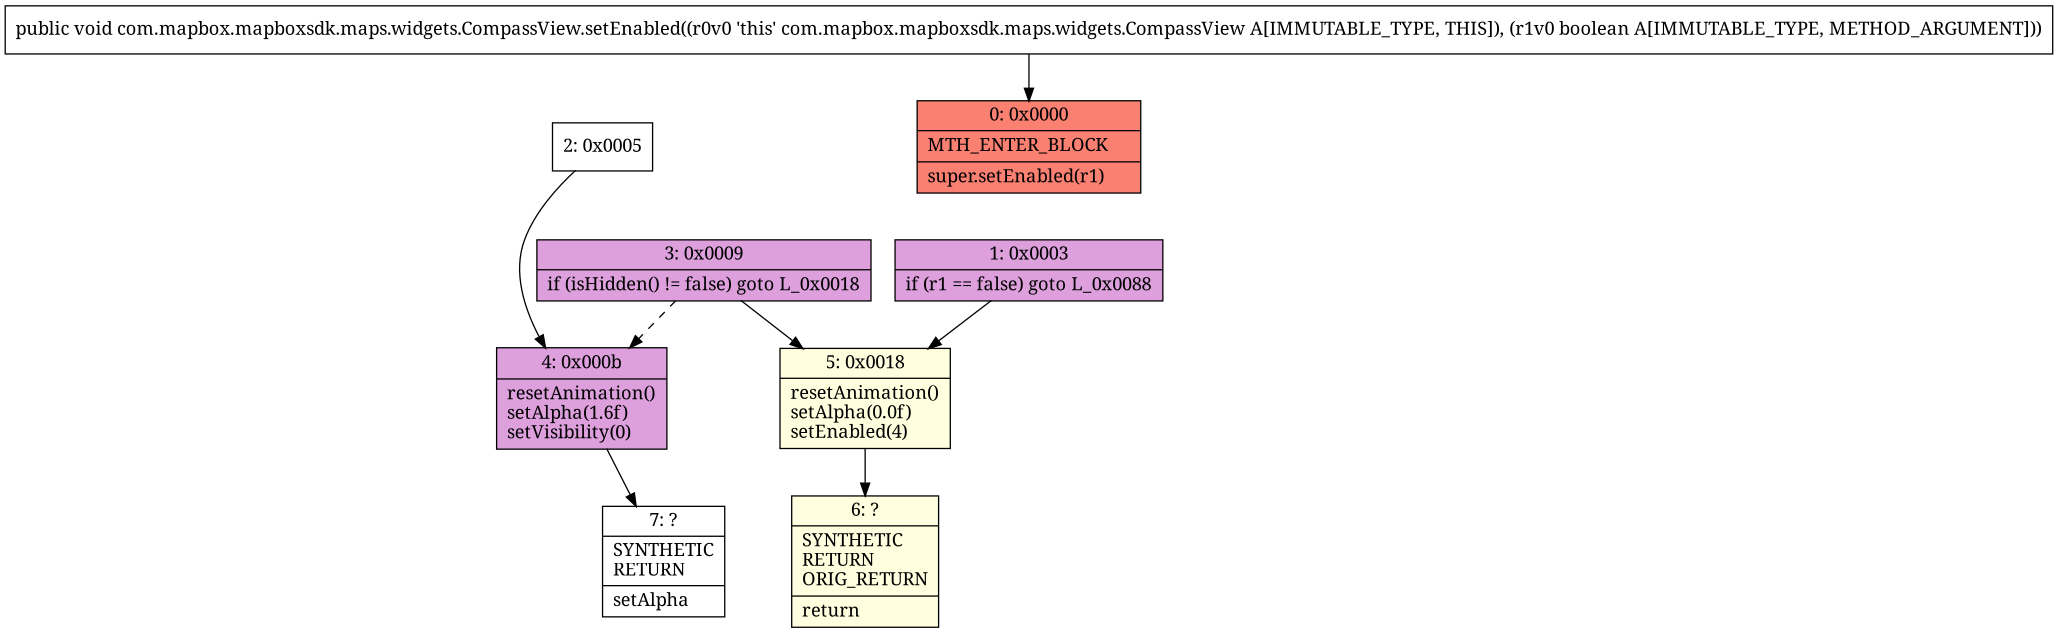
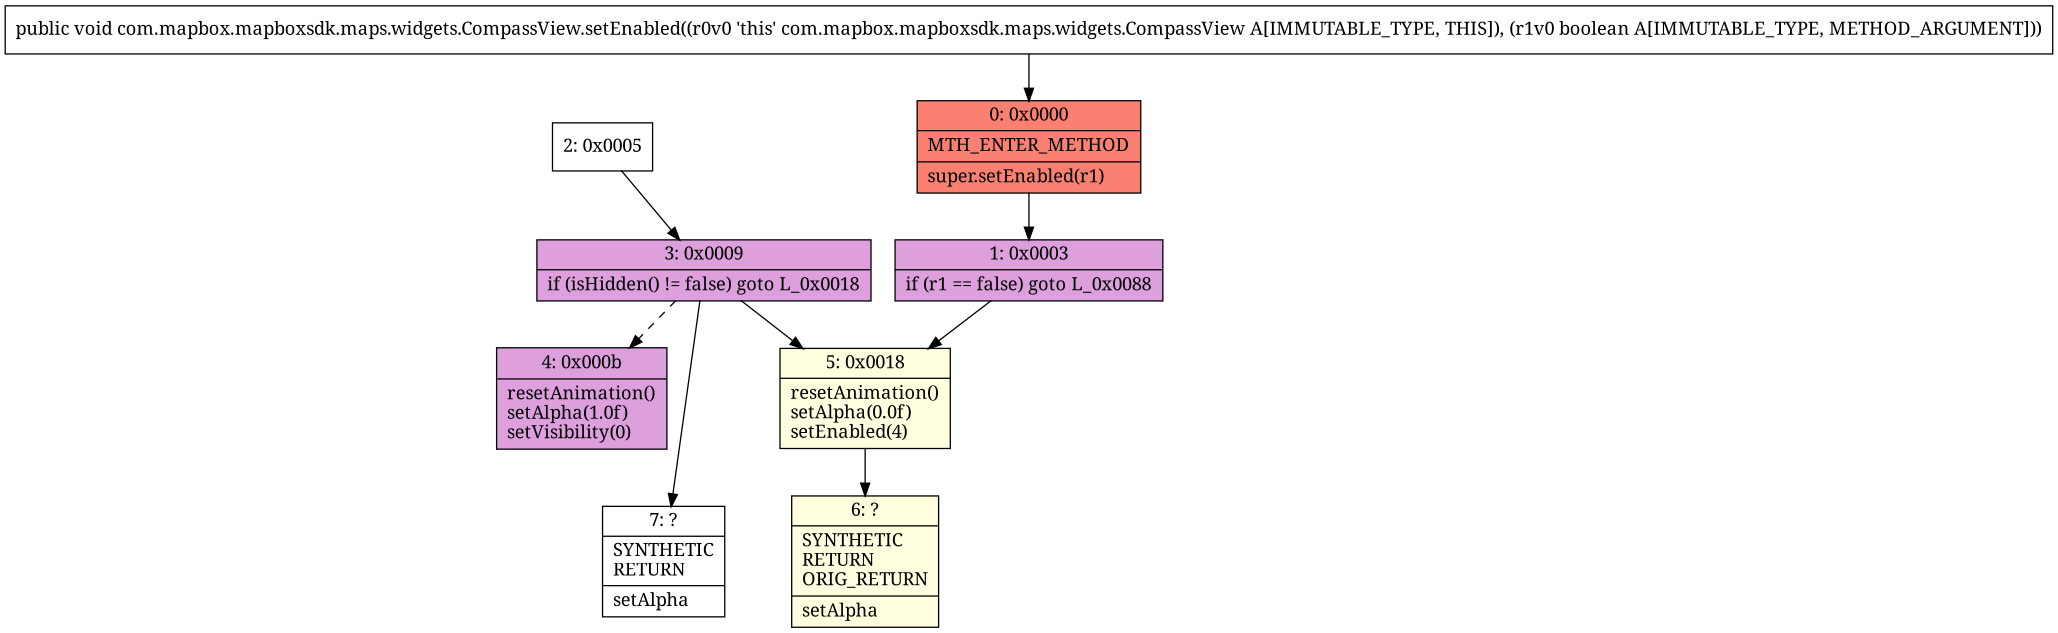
node "0: 0x0000": text "MTH_ENTER_BLOCK" -> "MTH_ENTER_METHOD"
edge "0: 0x0000" -> "1: 0x0003": added
edge "2: 0x0005" -> "4: 0x000b": now "2: 0x0005" -> "3: 0x0009"
node "4: 0x000b": text "setAlpha(1.6f)" -> "setAlpha(1.0f)"
edge "4: 0x000b" -> "7: ?": now "3: 0x0009" -> "7: ?"
node "6: ?": text "return" -> "setAlpha"
